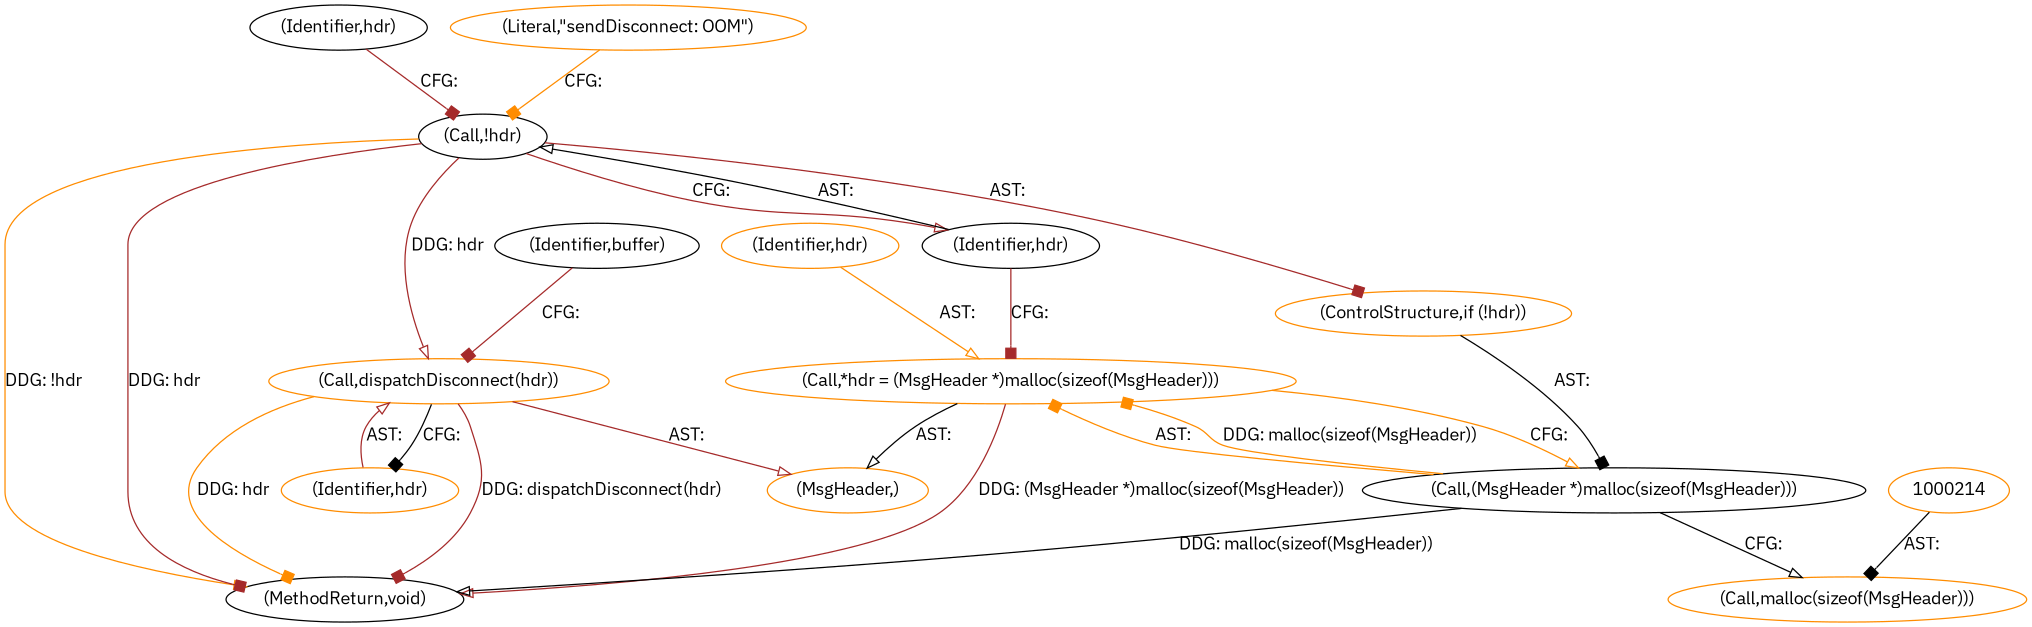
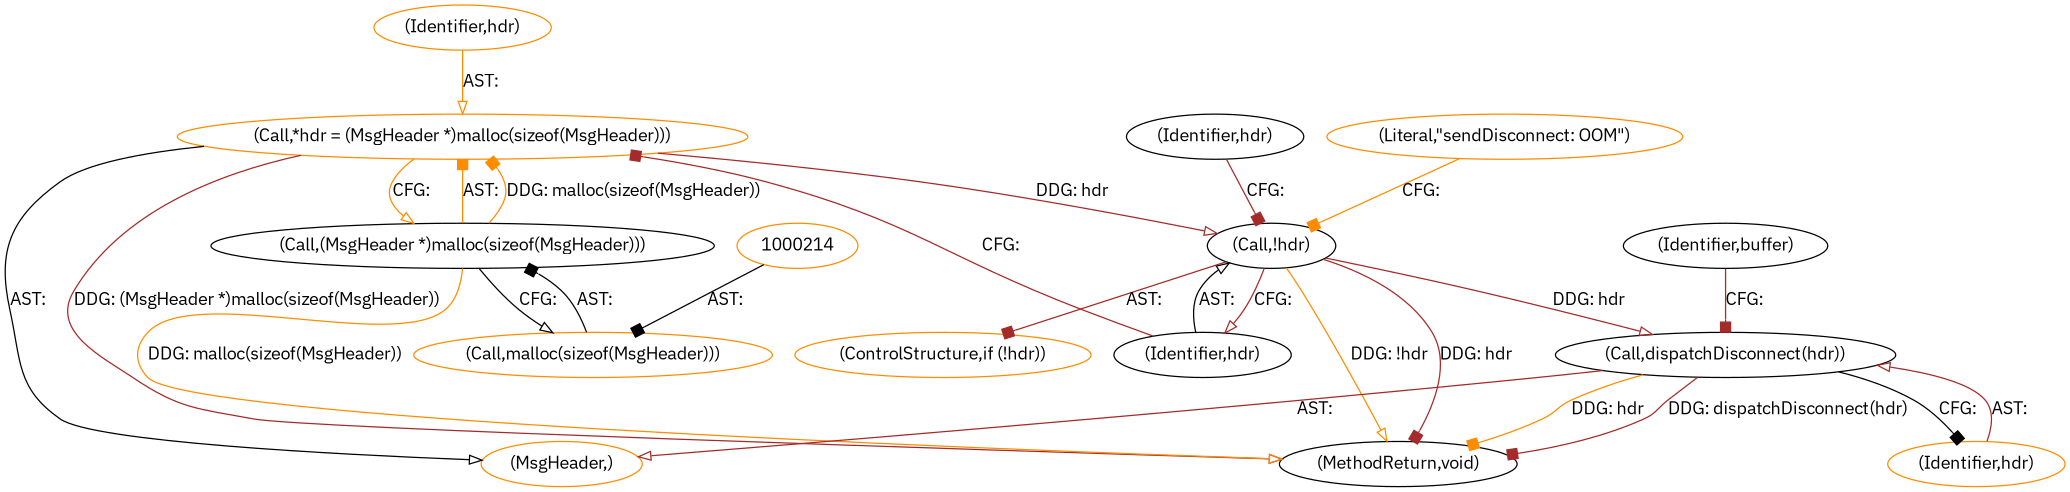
edge "(Call,*hdr = (MsgHeader *)malloc(sizeof(MsgHeader)))" -> "(Call,!hdr)": added, label "DDG: hdr"
node "(Call,dispatchDisconnect(hdr))": color darkorange -> black
edge "(ControlStructure,if (!hdr))" -> "(Call,(MsgHeader *)malloc(sizeof(MsgHeader)))": now "(Call,malloc(sizeof(MsgHeader)))" -> "(Call,(MsgHeader *)malloc(sizeof(MsgHeader)))"
edge "(Call,(MsgHeader *)malloc(sizeof(MsgHeader)))" -> "(MethodReturn,void)": color black -> darkorange
